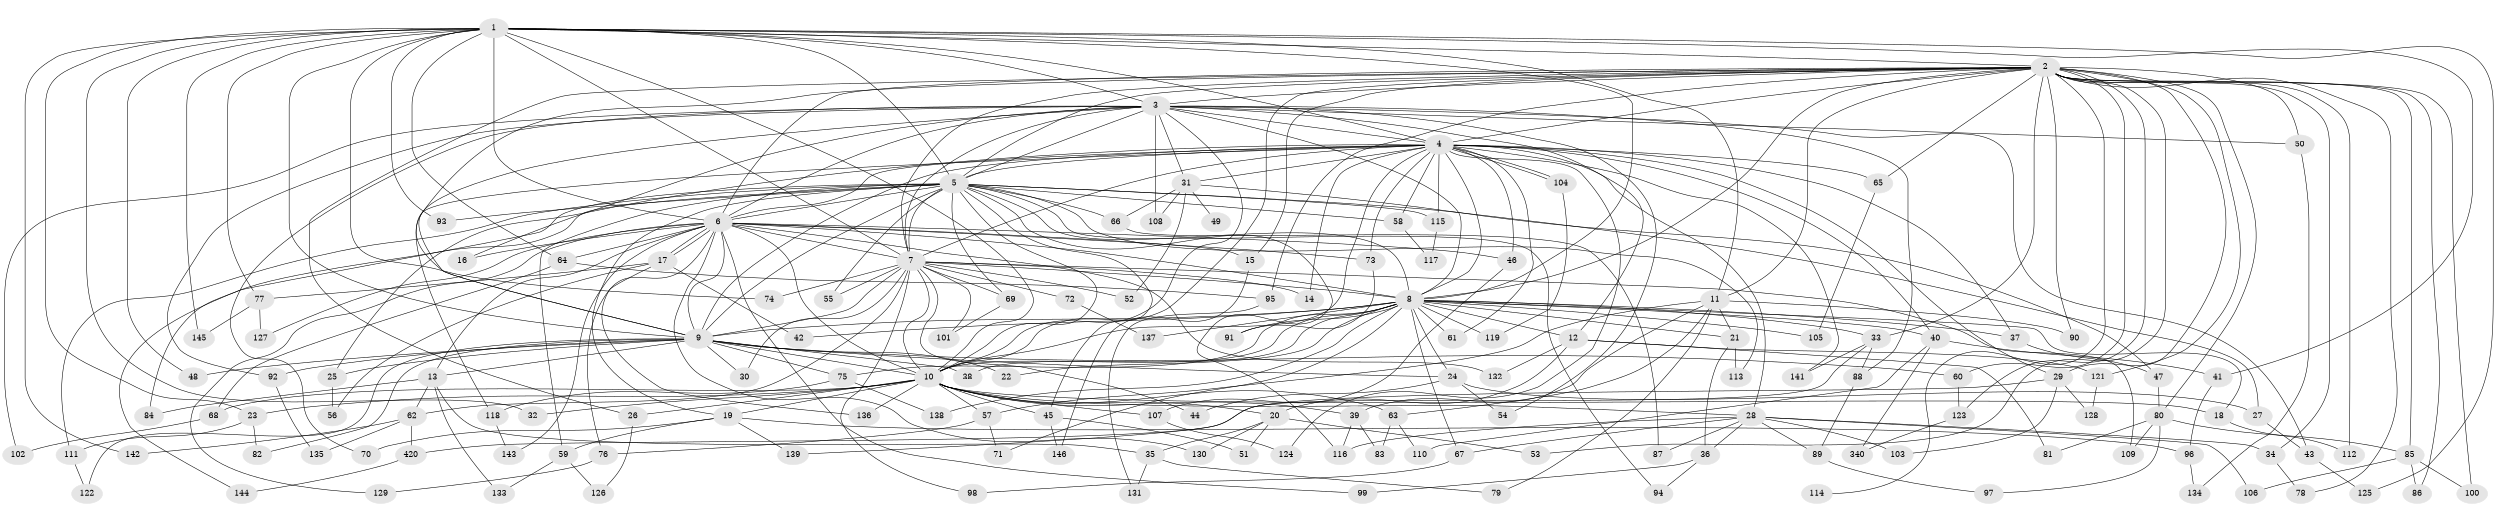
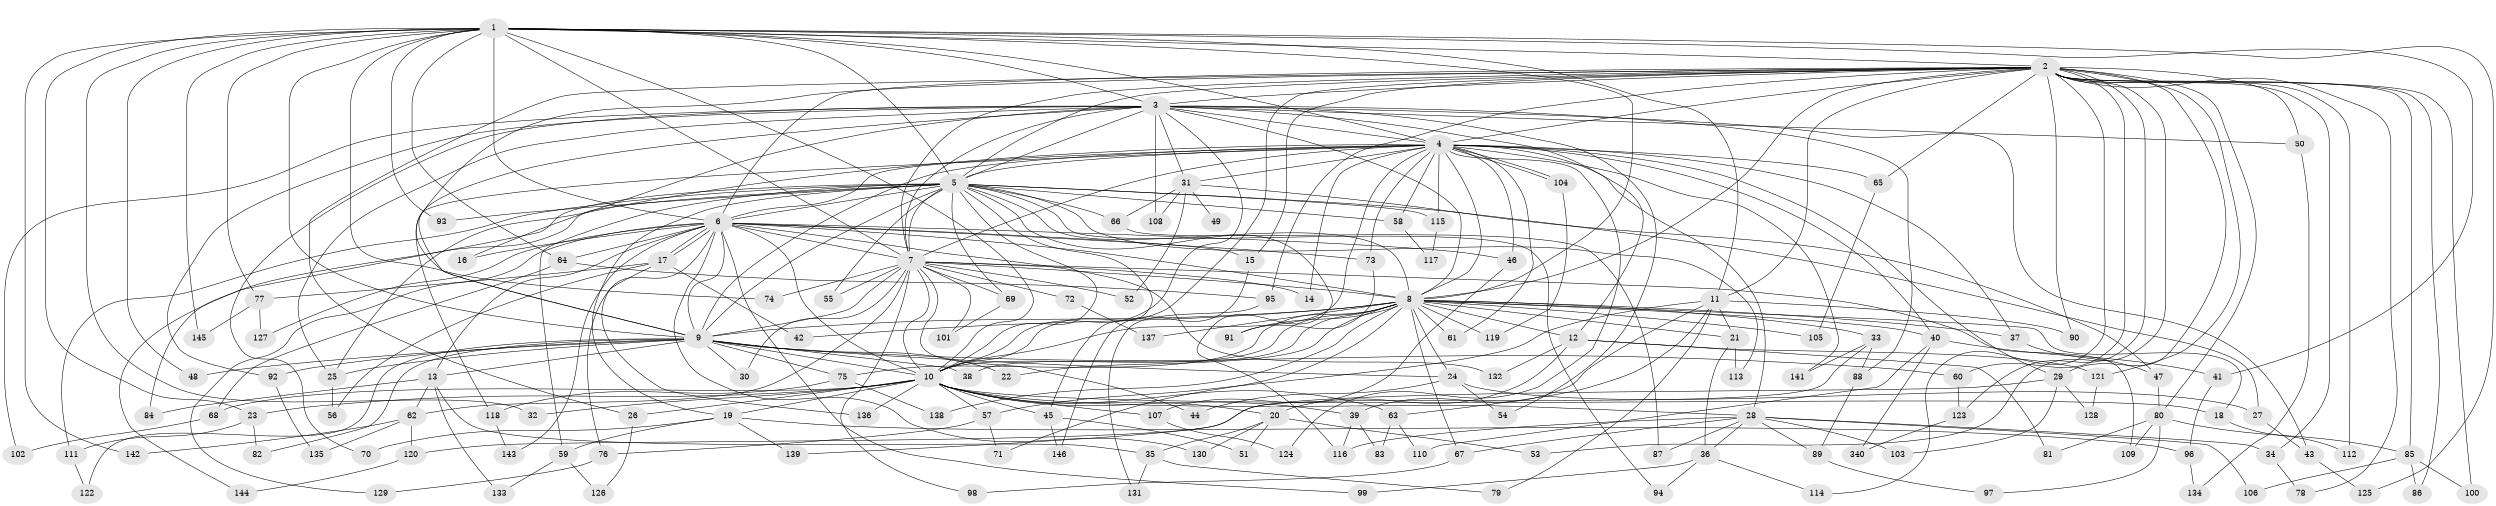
edge "3" -- "6": now "3" -- "25"
edge "2" -- "33": removed
node "420": label "420" -> "120"
edge "36" -- "114": added
